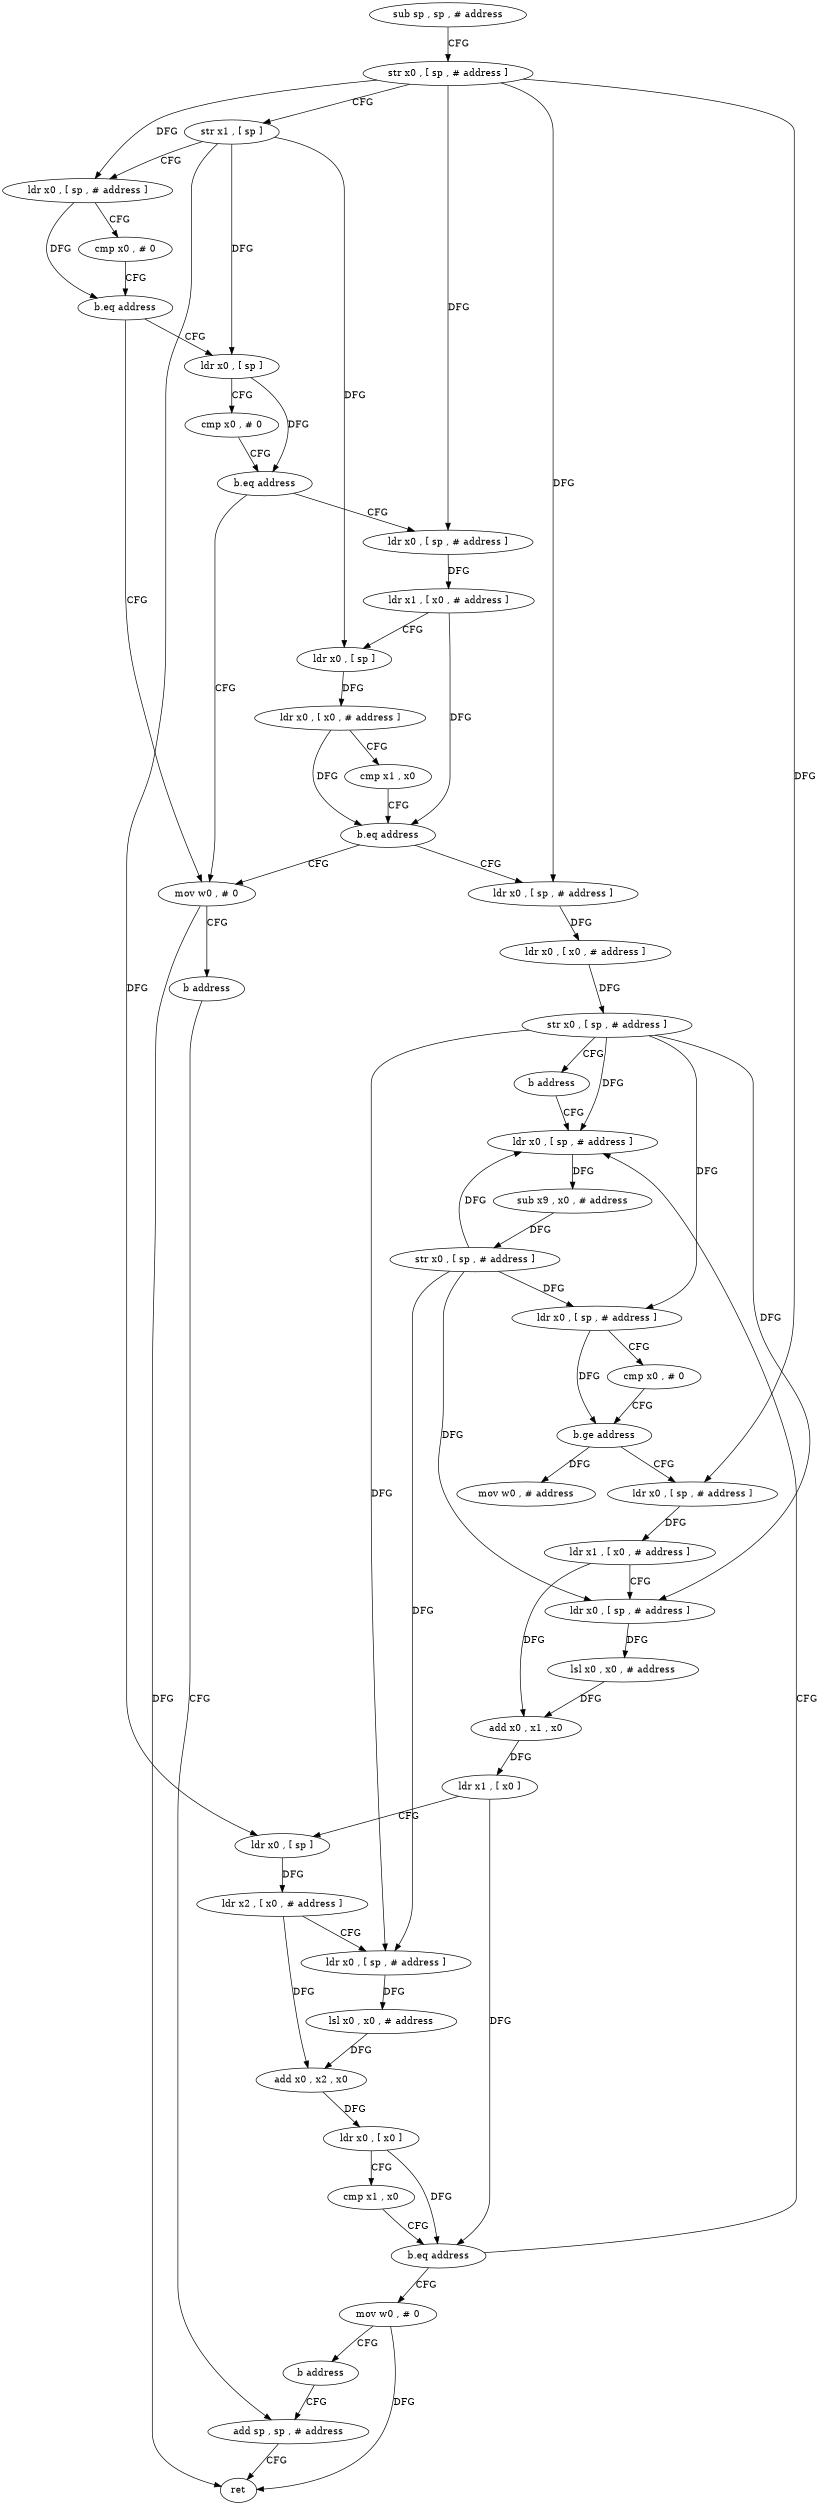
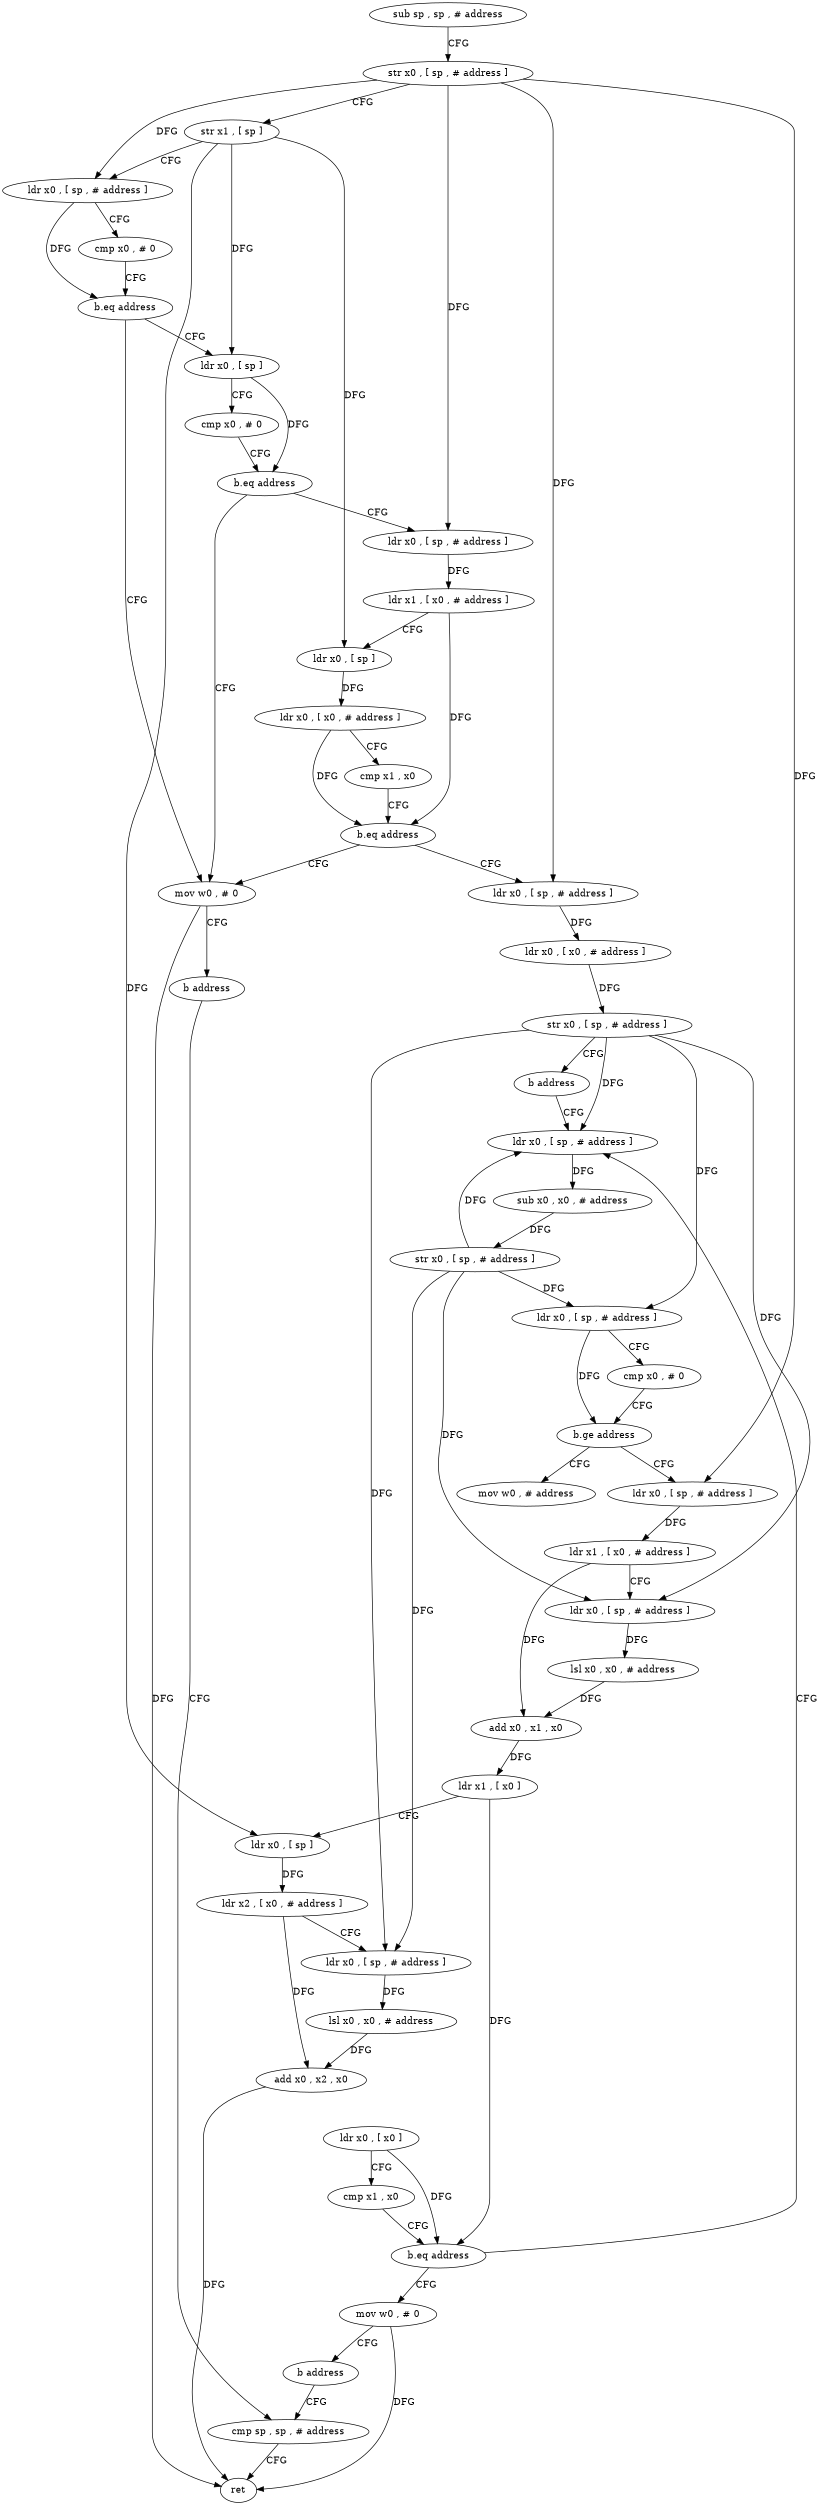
node "sub x9 , x0 , # address": label "sub x9 , x0 , # address" -> "sub x0 , x0 , # address"
edge "b.ge address" -> "mov w0 , # address": label "DFG" -> "CFG"
edge "add x0 , x2 , x0" -> "ldr x0 , [ x0 ]": now "add x0 , x2 , x0" -> "ret"
node "add sp , sp , # address": label "add sp , sp , # address" -> "cmp sp , sp , # address"
